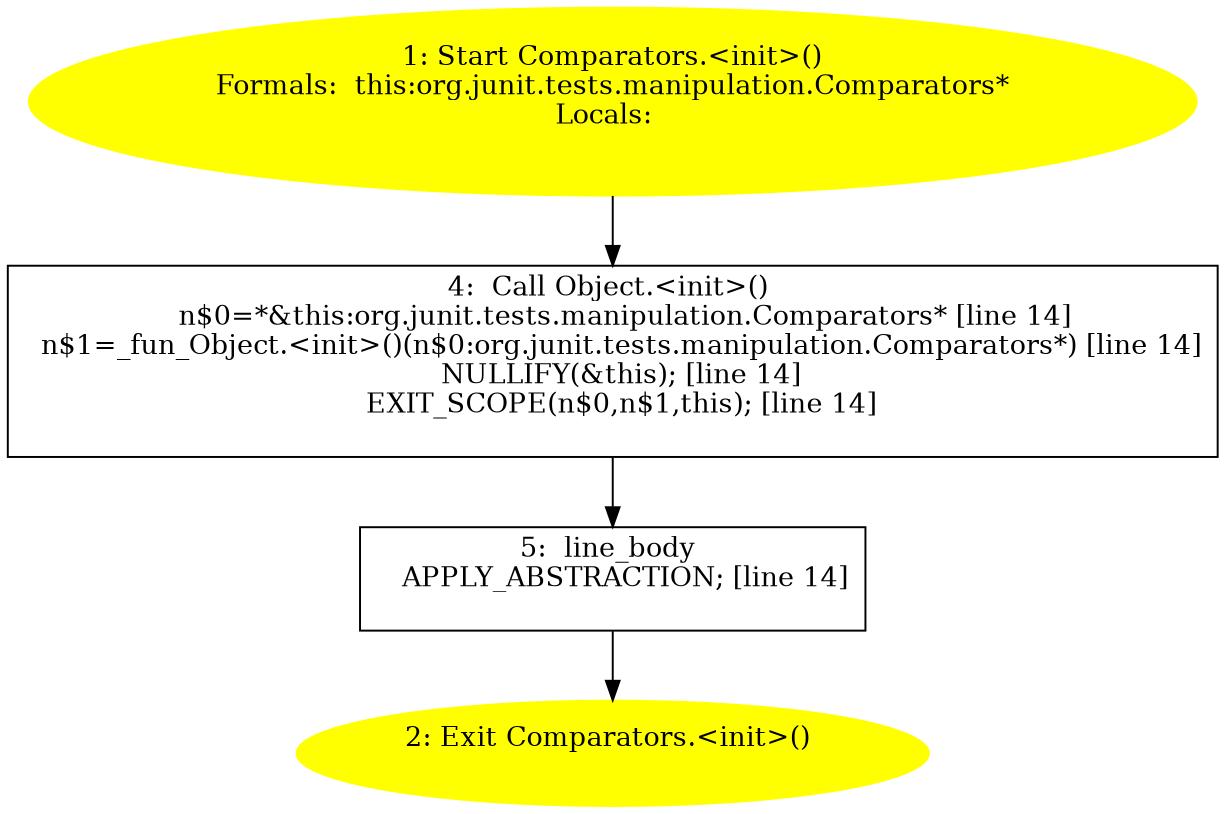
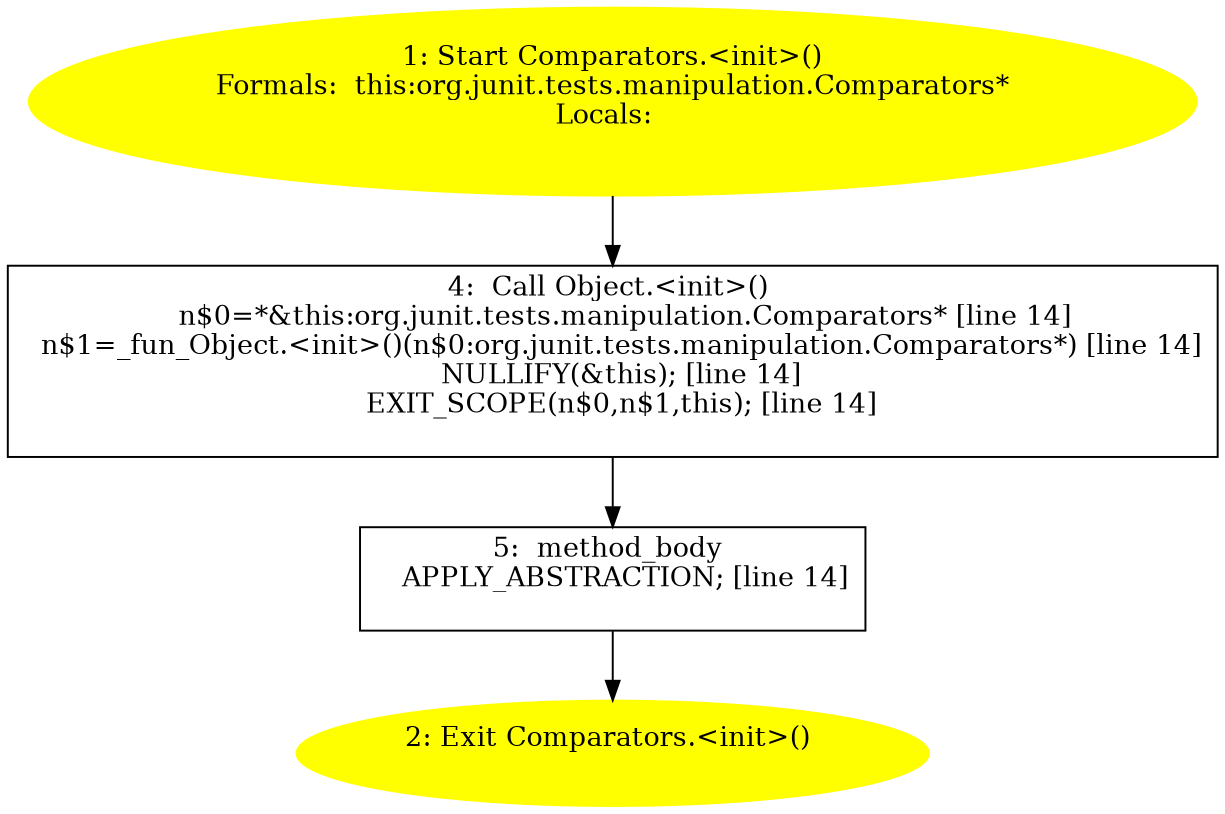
node "5:  line_body APPLY_ABSTRACTION; [line 14]": label "5:  line_body APPLY_ABSTRACTION; [line 14]" -> "5:  method_body APPLY_ABSTRACTION; [line 14]"
